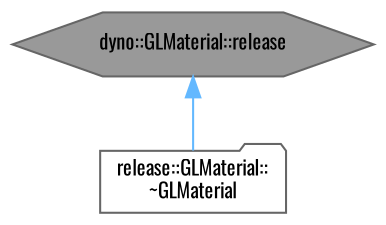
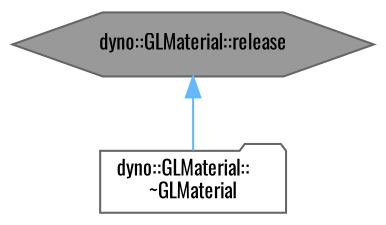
node "release::GLMaterial:: ~GLMaterial": label "release::GLMaterial:: ~GLMaterial" -> "dyno::GLMaterial:: ~GLMaterial"
